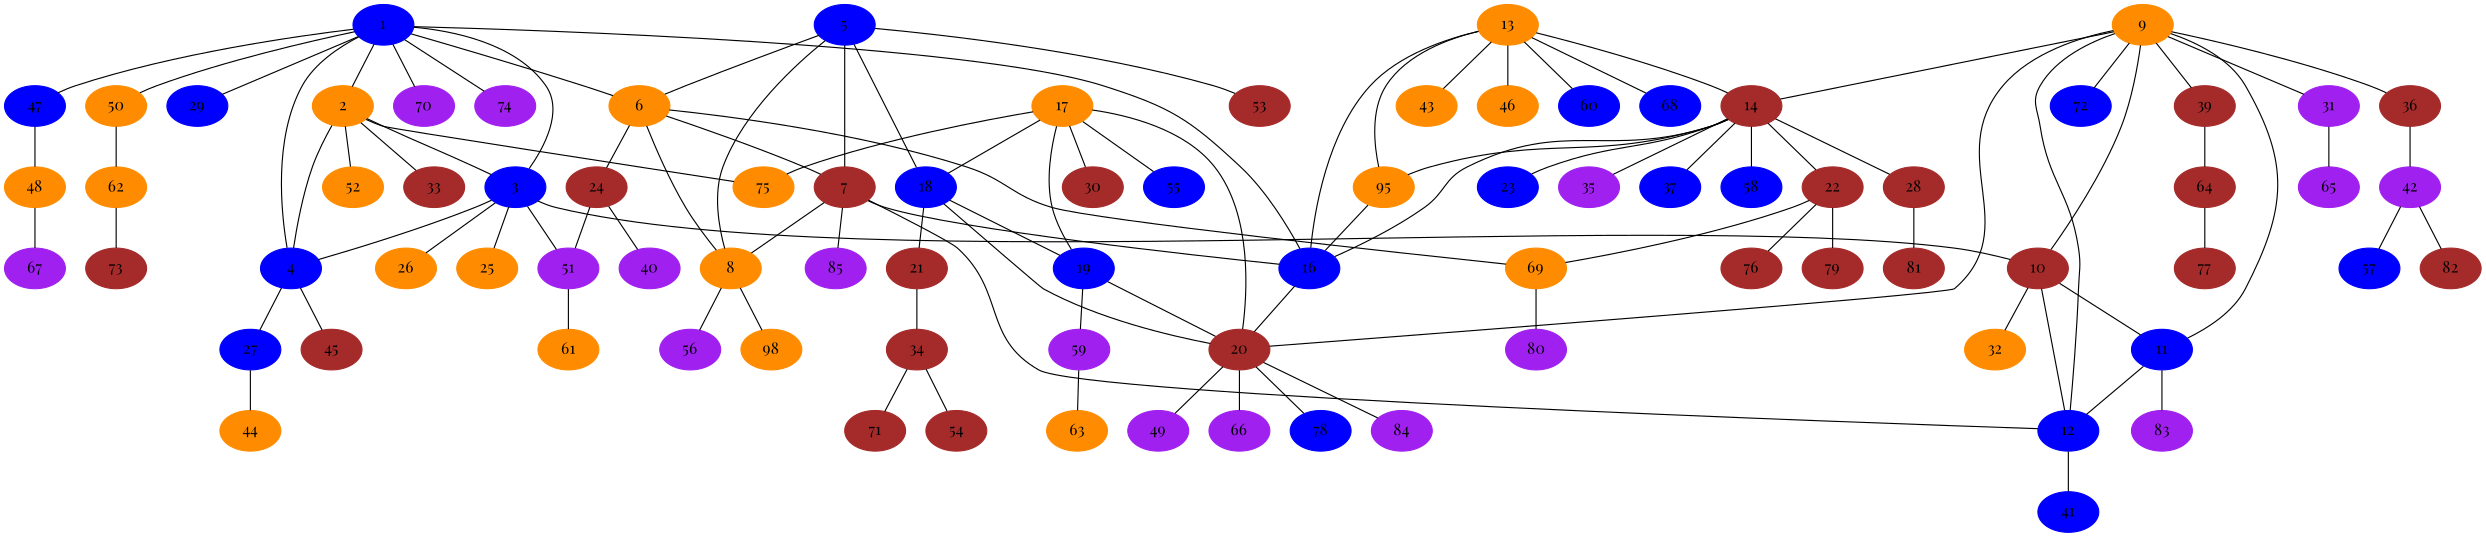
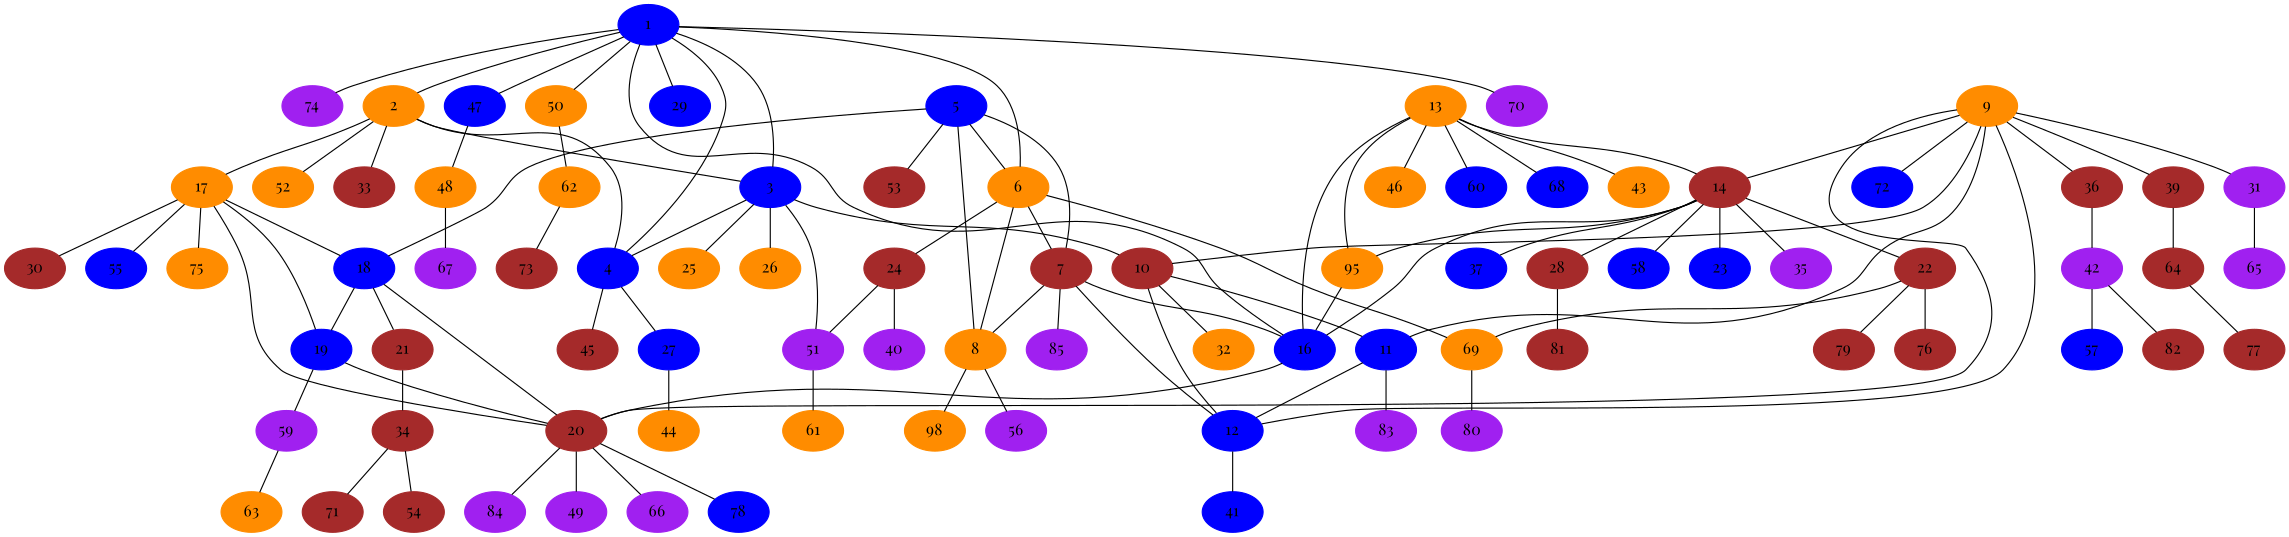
edge "2" -- "75": now "2" -- "17"
